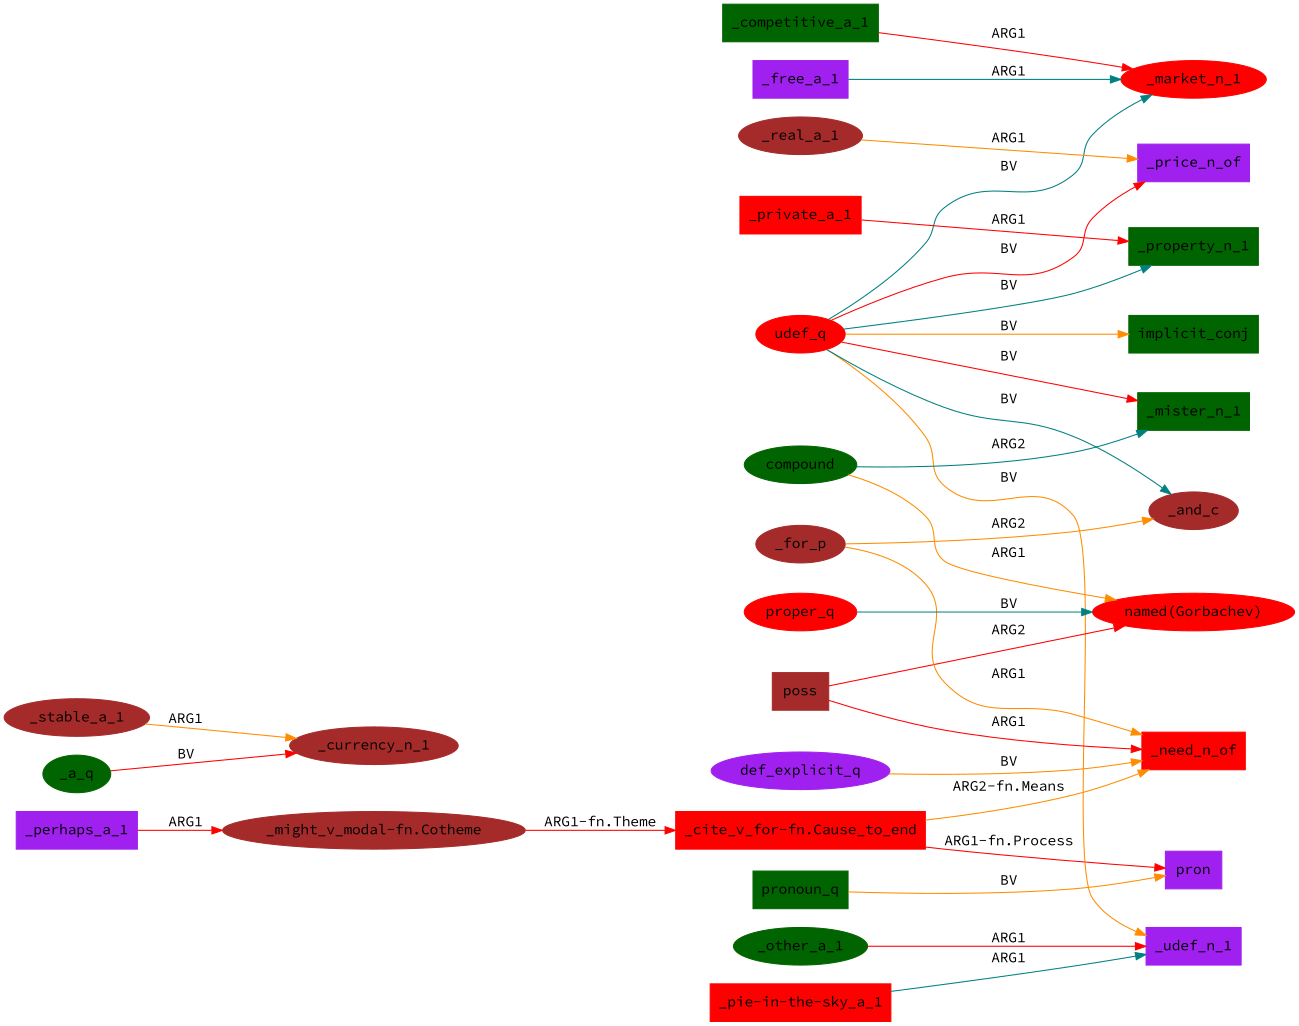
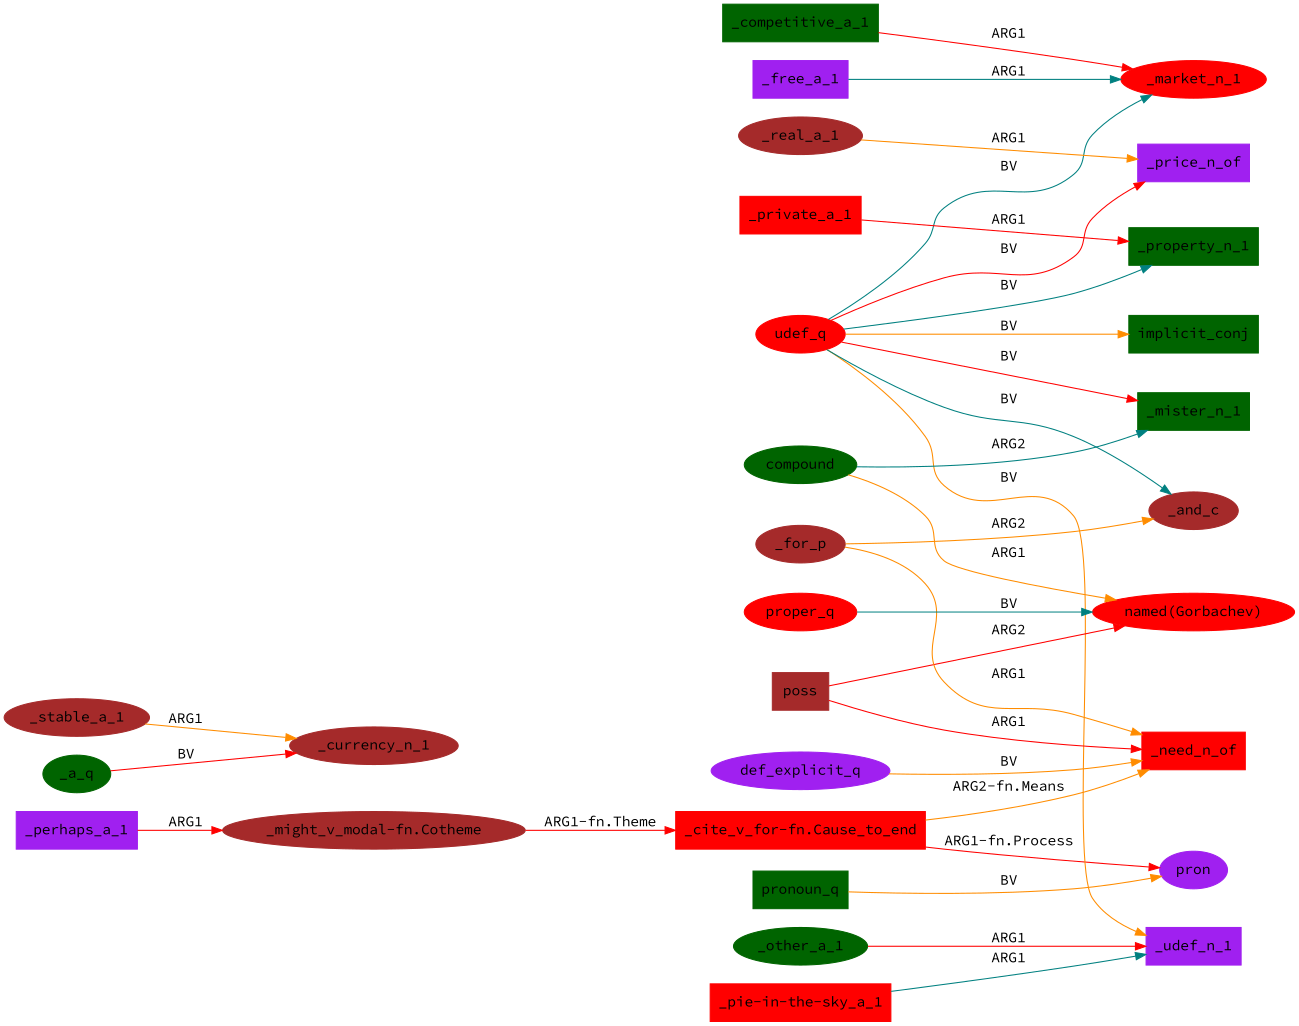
node "pron": shape box -> ellipse
